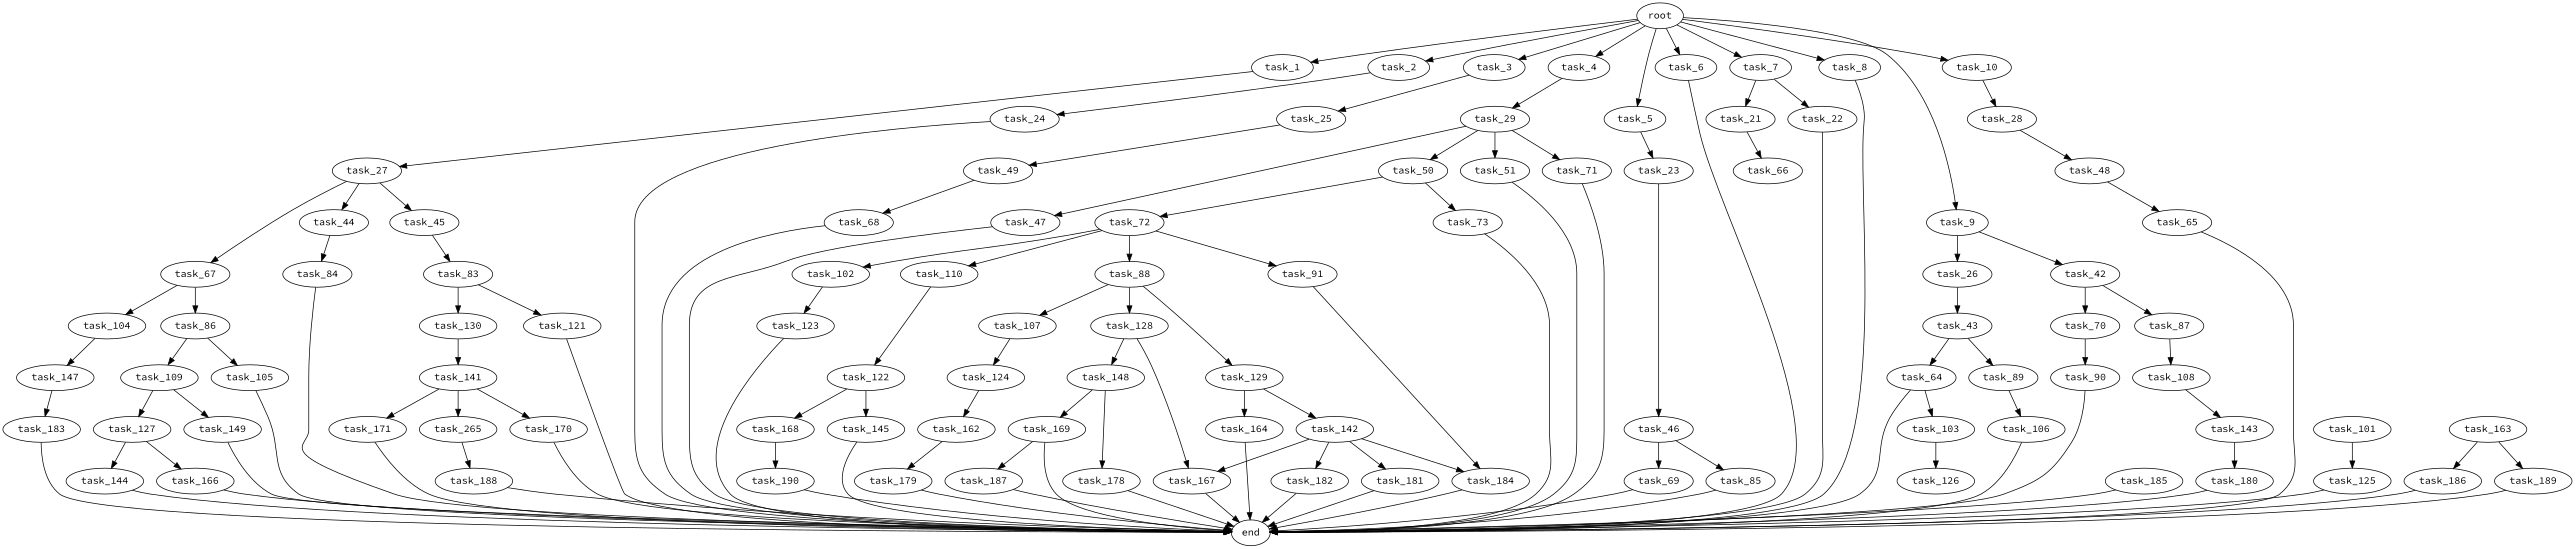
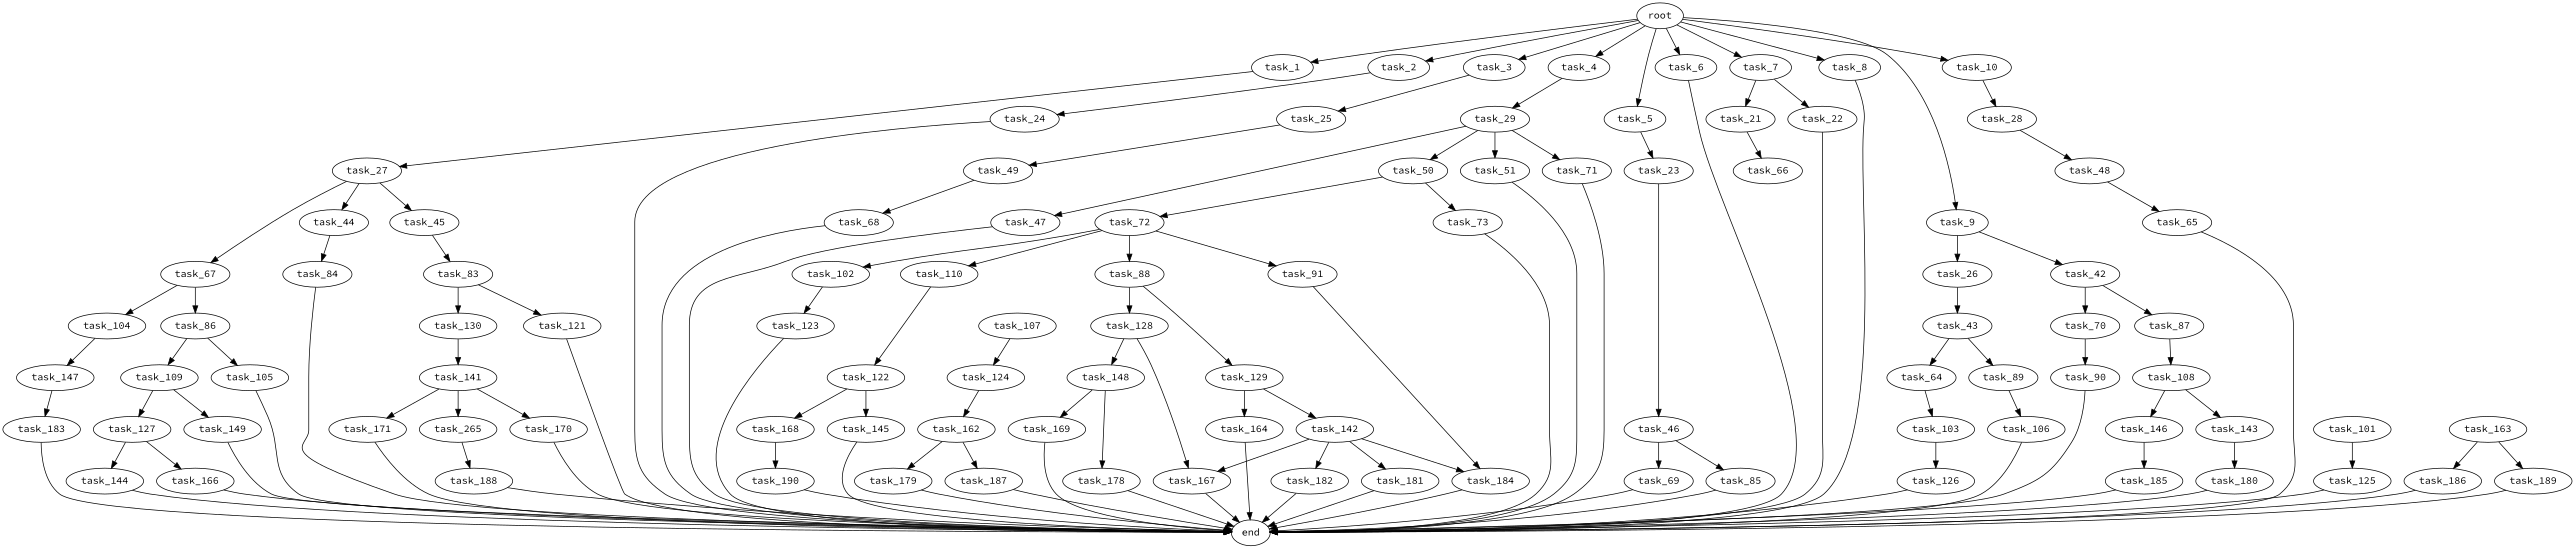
edge "task_88" -> "task_107": removed
node "task_146": added
edge "task_169" -> "task_187": now "task_162" -> "task_187"
edge "task_64" -> "end": now "task_126" -> "end"
